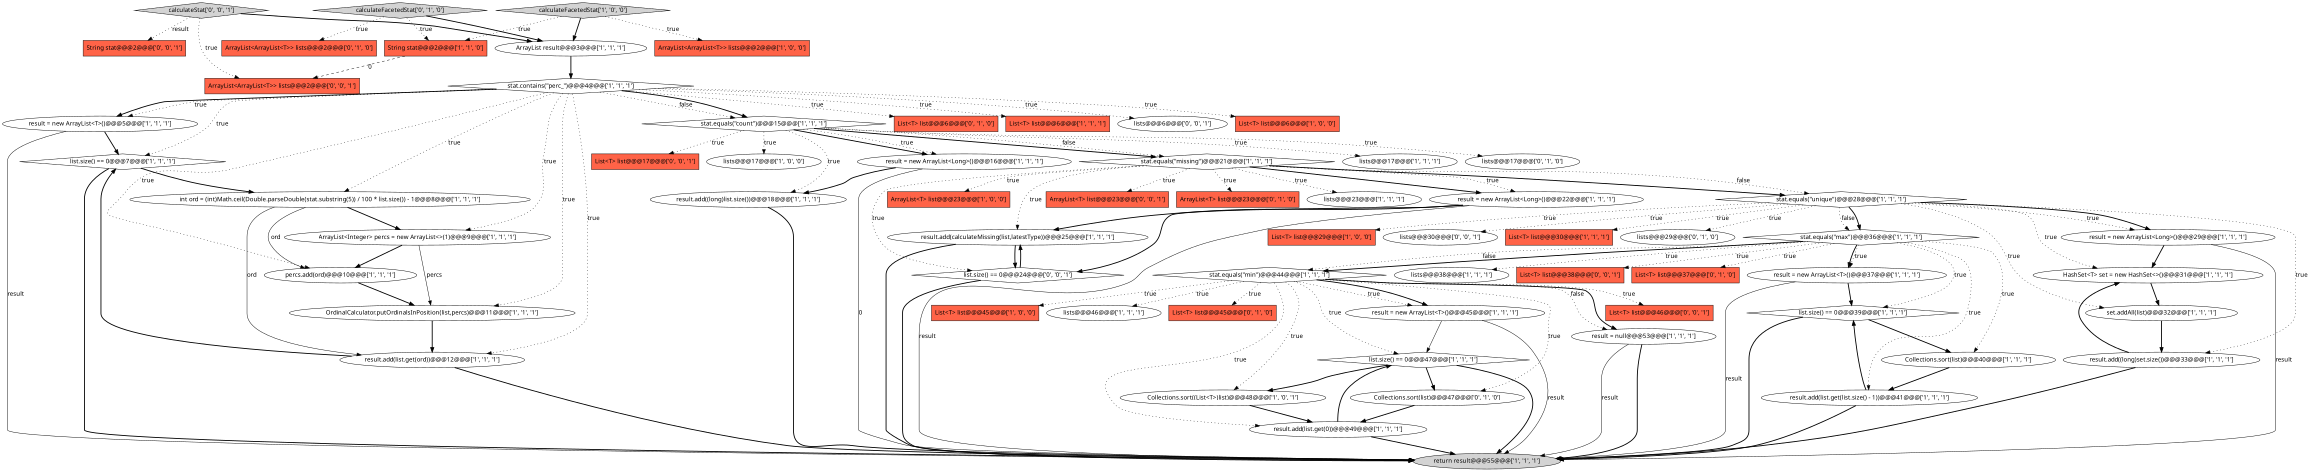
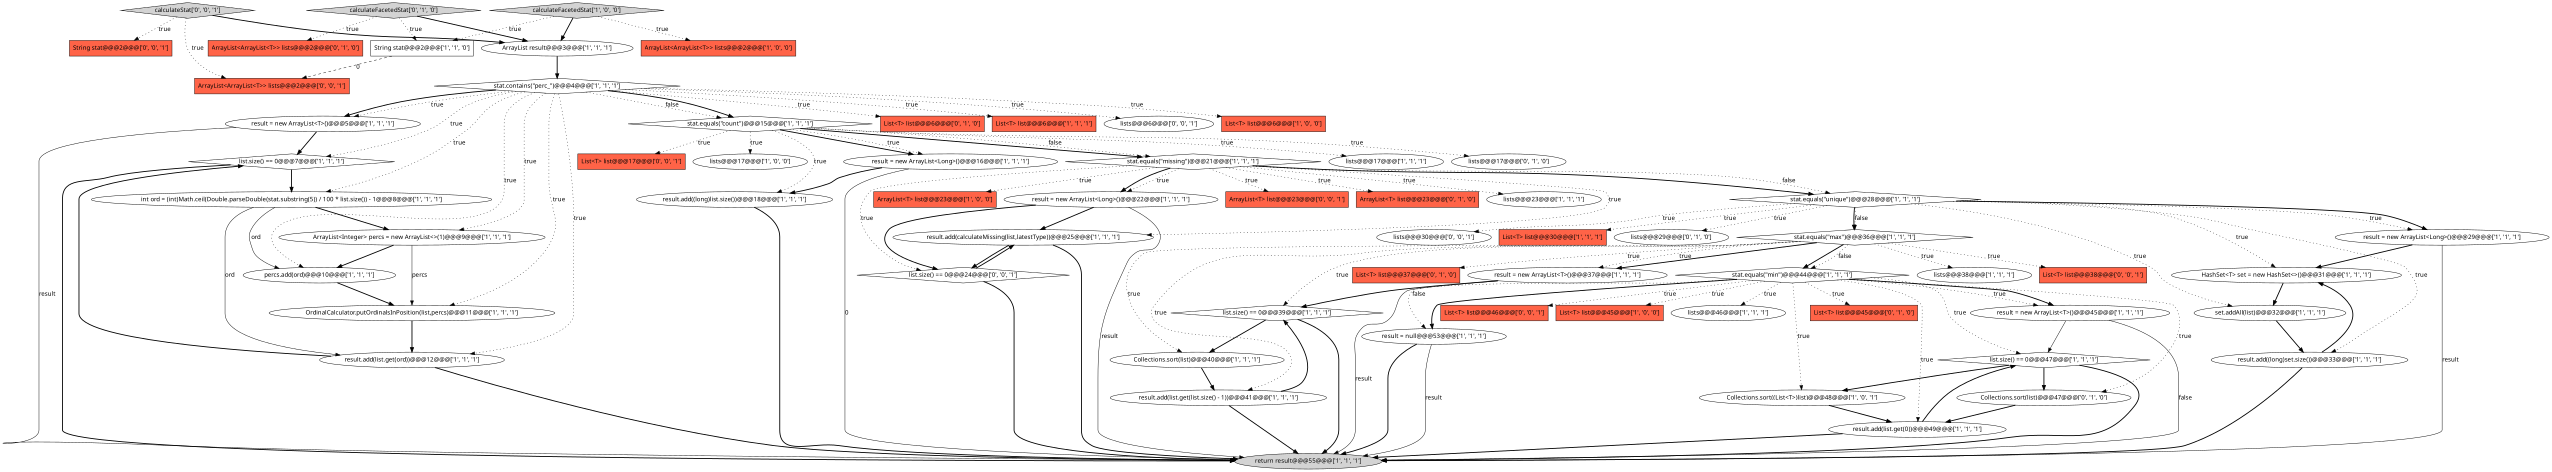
edge "calculateStat['0', '0', '1']" -> "String stat@@@2@@@['0', '0', '1']": label "result" -> "true"
node "String stat@@@2@@@['1', '1', '0']": fillcolor tomato -> white
node "List<T> list@@@29@@@['1', '0', '0']": removed
edge "result = new ArrayList<T>()@@@45@@@['1', '1', '1']" -> "return result@@@55@@@['1', '1', '1']": label "result" -> "false"
